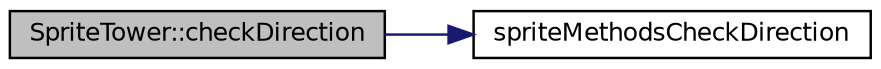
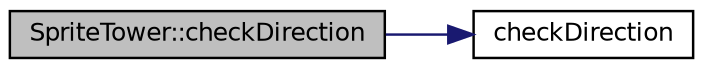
node "spriteMethodsCheckDirection": label "spriteMethodsCheckDirection" -> "checkDirection"
